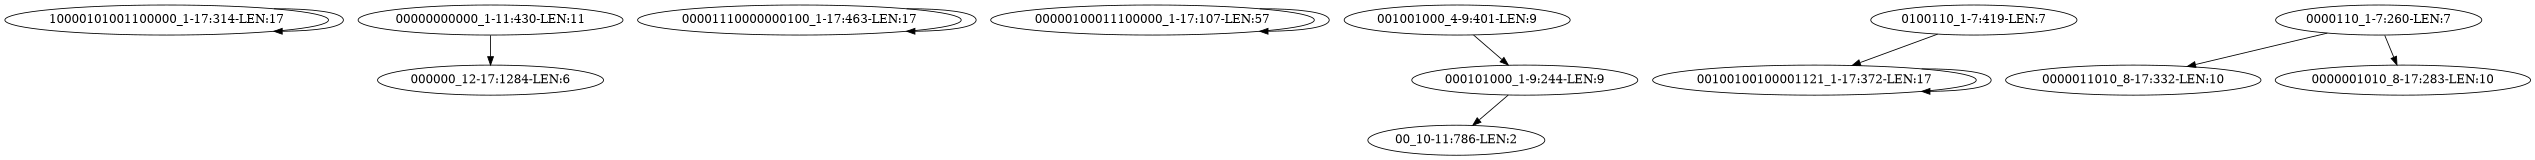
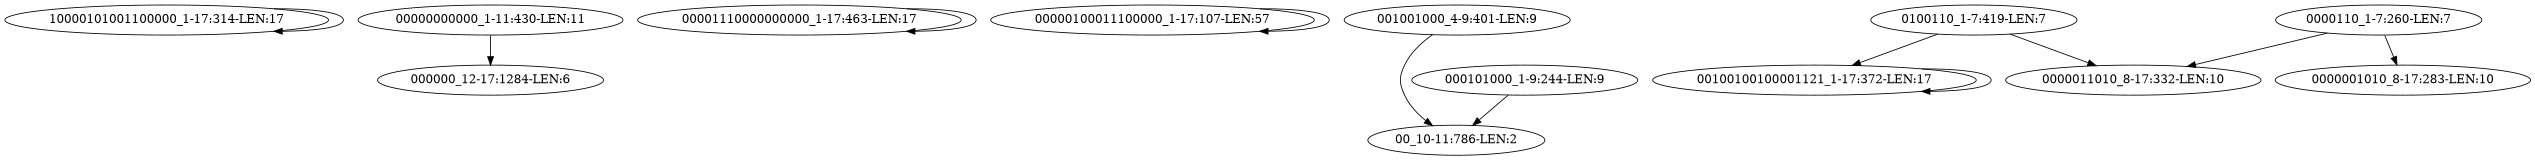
node "00001110000000100_1-17:463-LEN:17": label "00001110000000100_1-17:463-LEN:17" -> "00001110000000000_1-17:463-LEN:17"
edge "001001000_4-9:401-LEN:9" -> "000101000_1-9:244-LEN:9": now "001001000_4-9:401-LEN:9" -> "00_10-11:786-LEN:2"
edge "0100110_1-7:419-LEN:7" -> "0000011010_8-17:332-LEN:10": added
